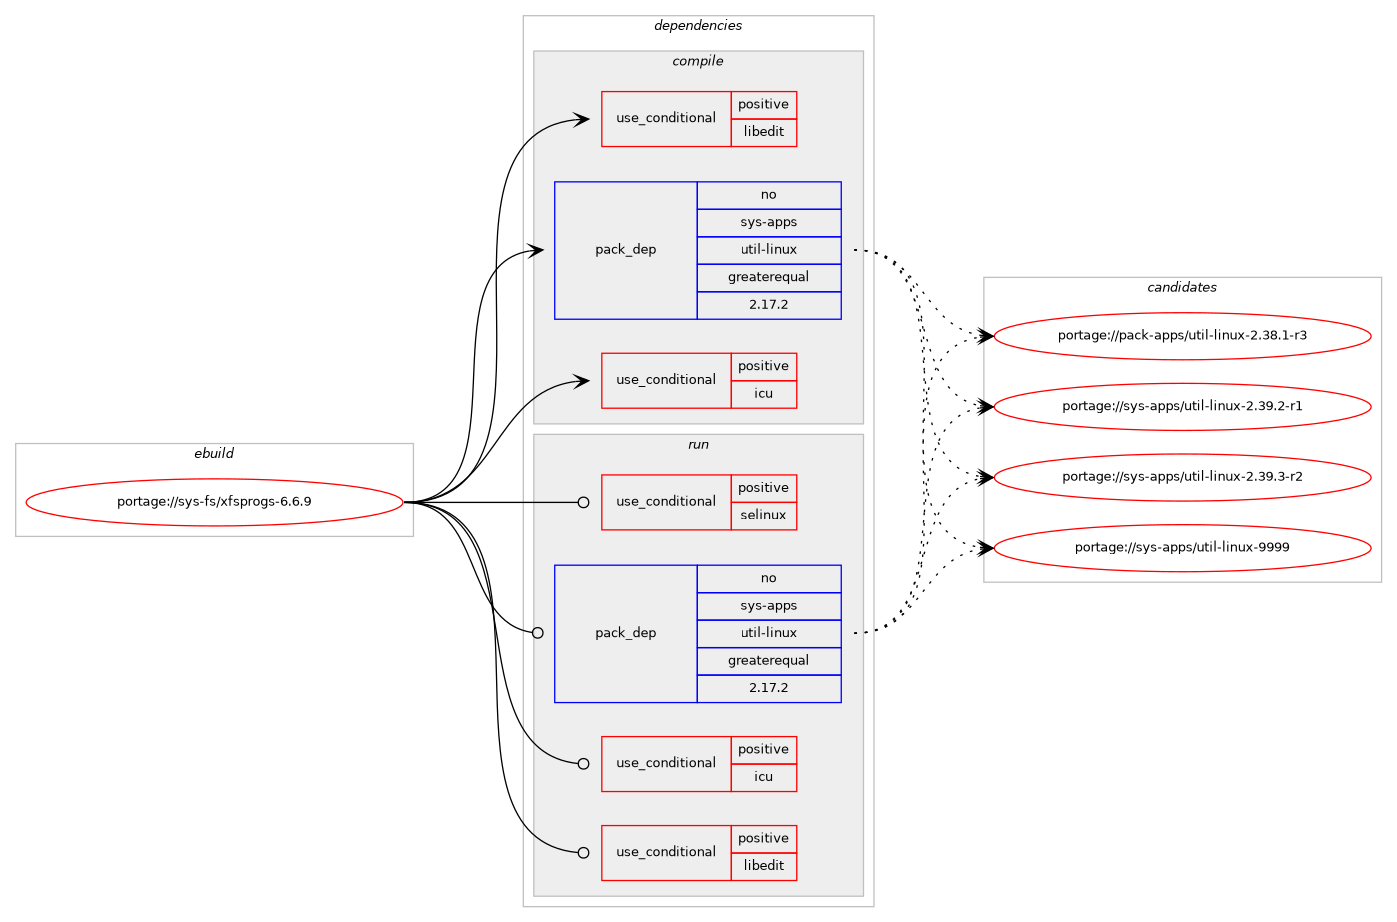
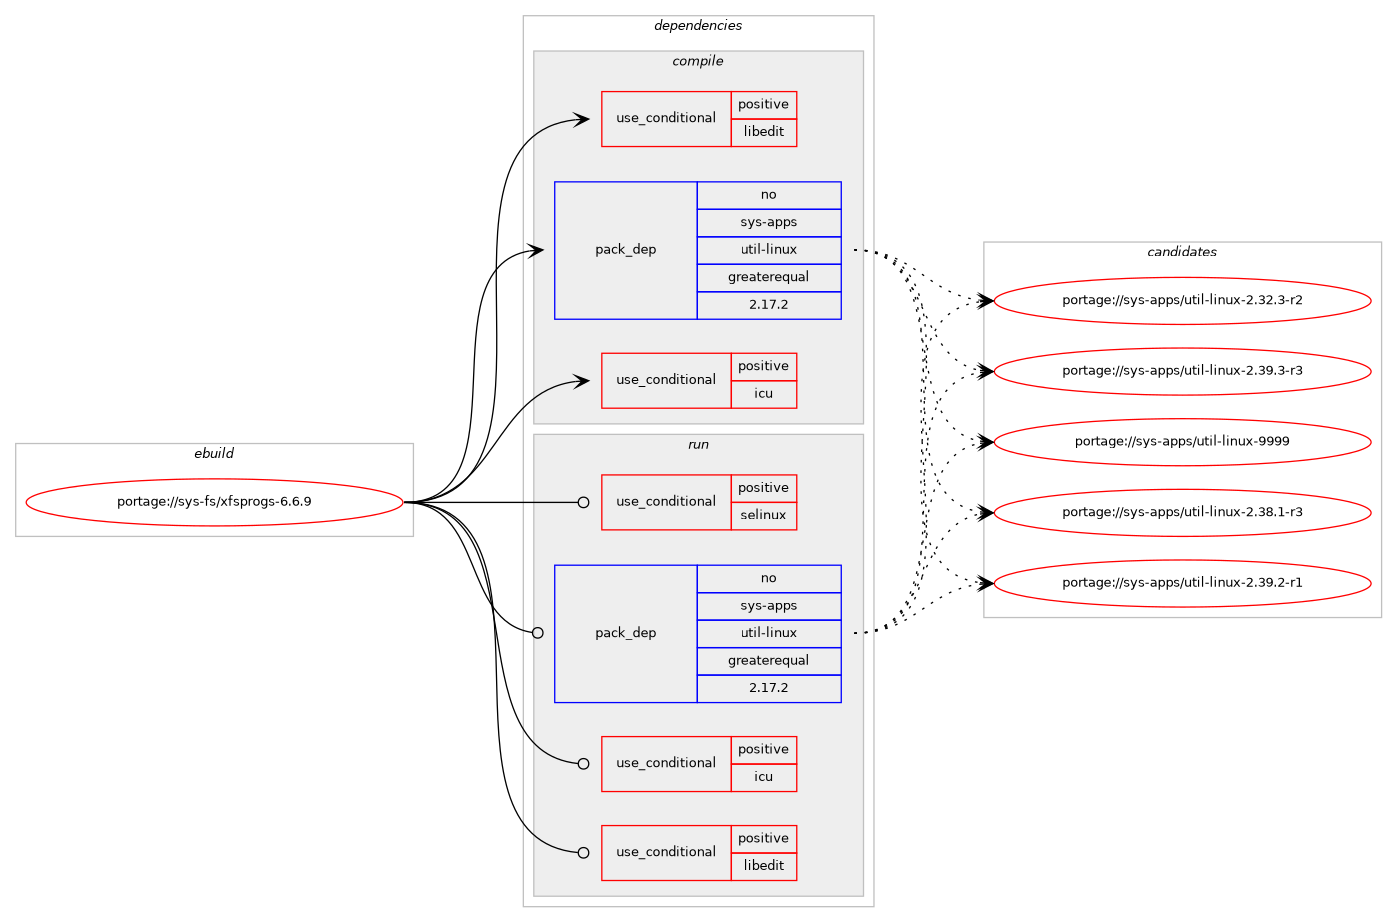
node "portage://pack-apps/util-linux-2.38.1-r3": label "portage://pack-apps/util-linux-2.38.1-r3" -> "portage://sys-apps/util-linux-2.38.1-r3"
node "portage://sys-apps/util-linux-2.39.3-r3": added
node "portage://sys-apps/util-linux-2.39.3-r2": label "portage://sys-apps/util-linux-2.39.3-r2" -> "portage://sys-apps/util-linux-2.32.3-r2"
